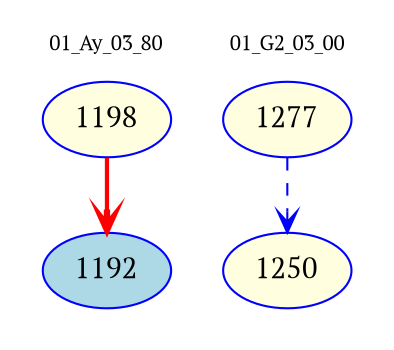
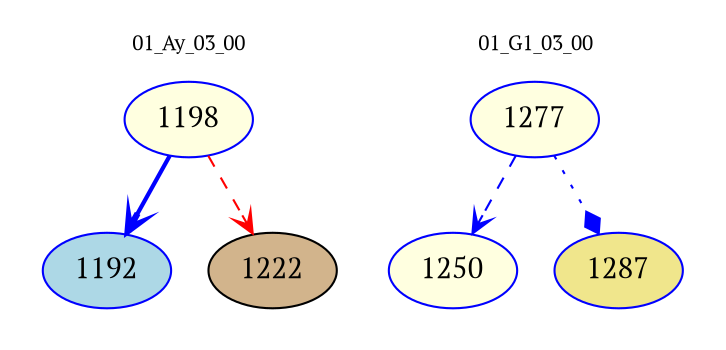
cluster "01_Ay_03_80": label "01_Ay_03_80" -> "01_Ay_03_00"
cluster "01_G2_03_00": label "01_G2_03_00" -> "01_G1_03_00"
edge "1198" -> "1192": color red -> blue
node "1222": added
node "1287": added
